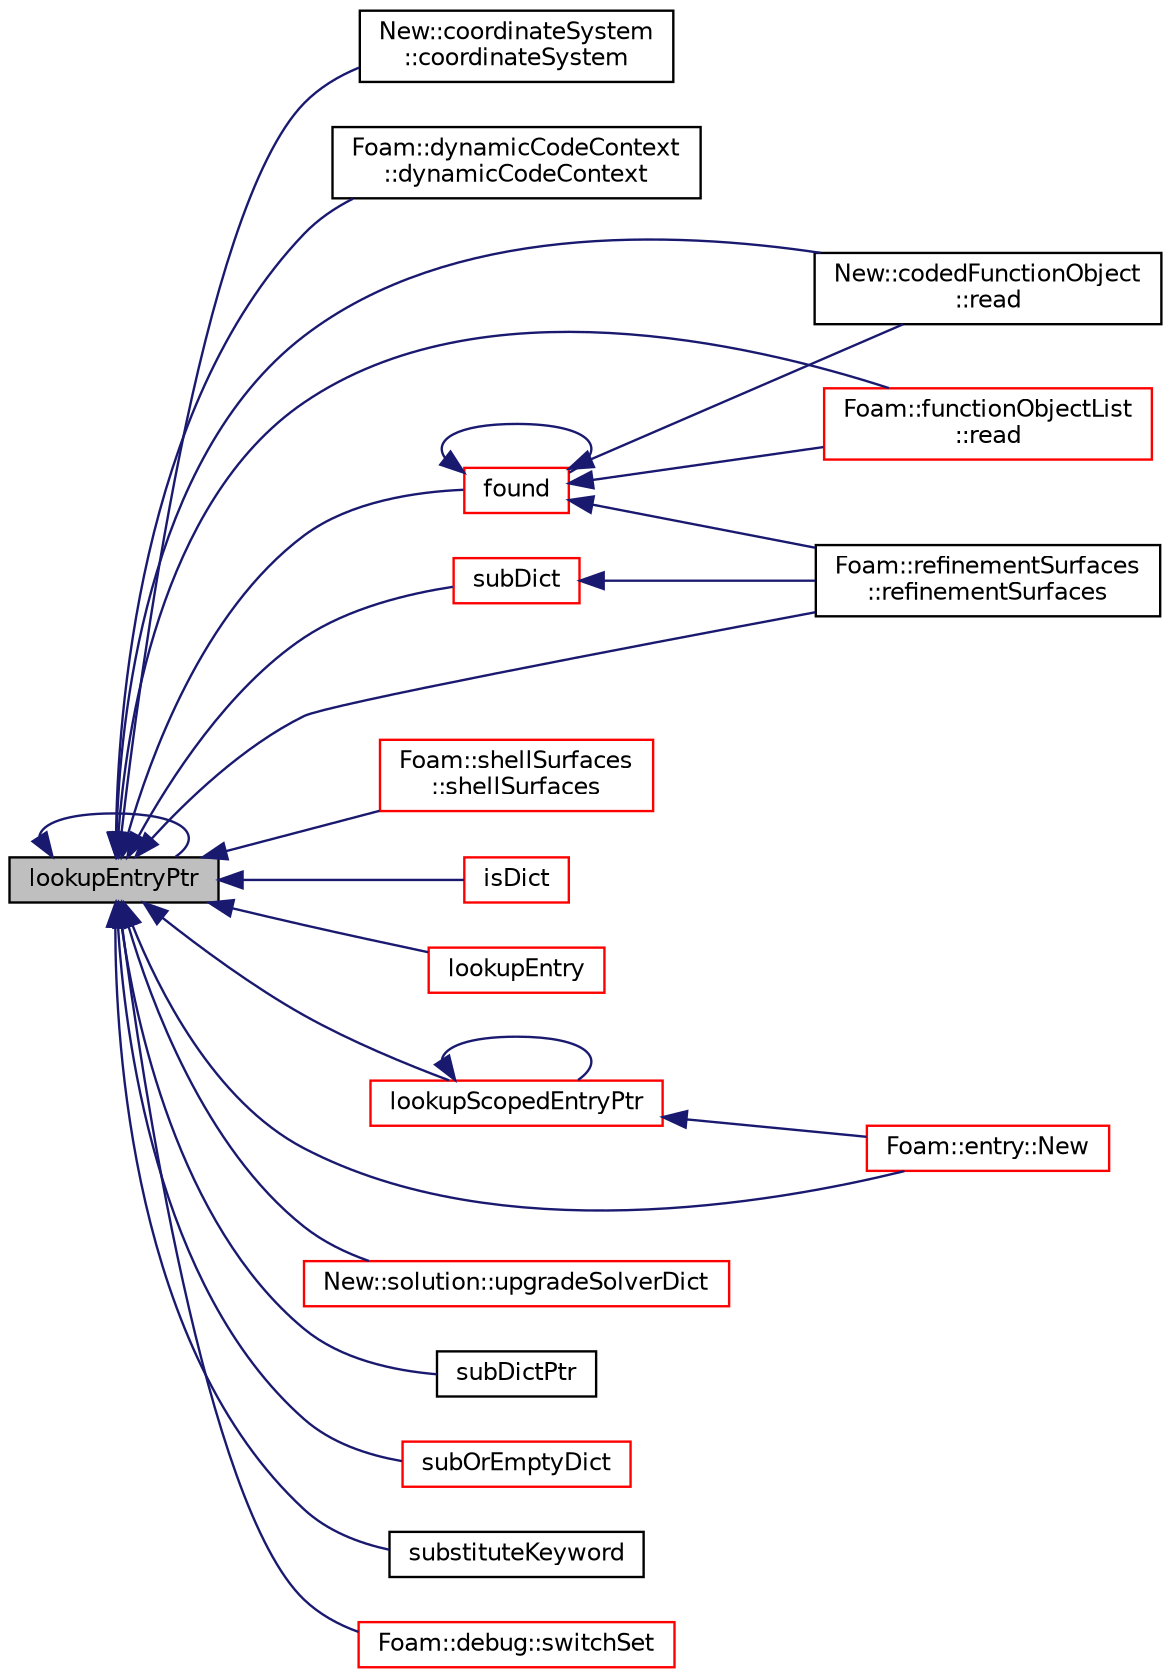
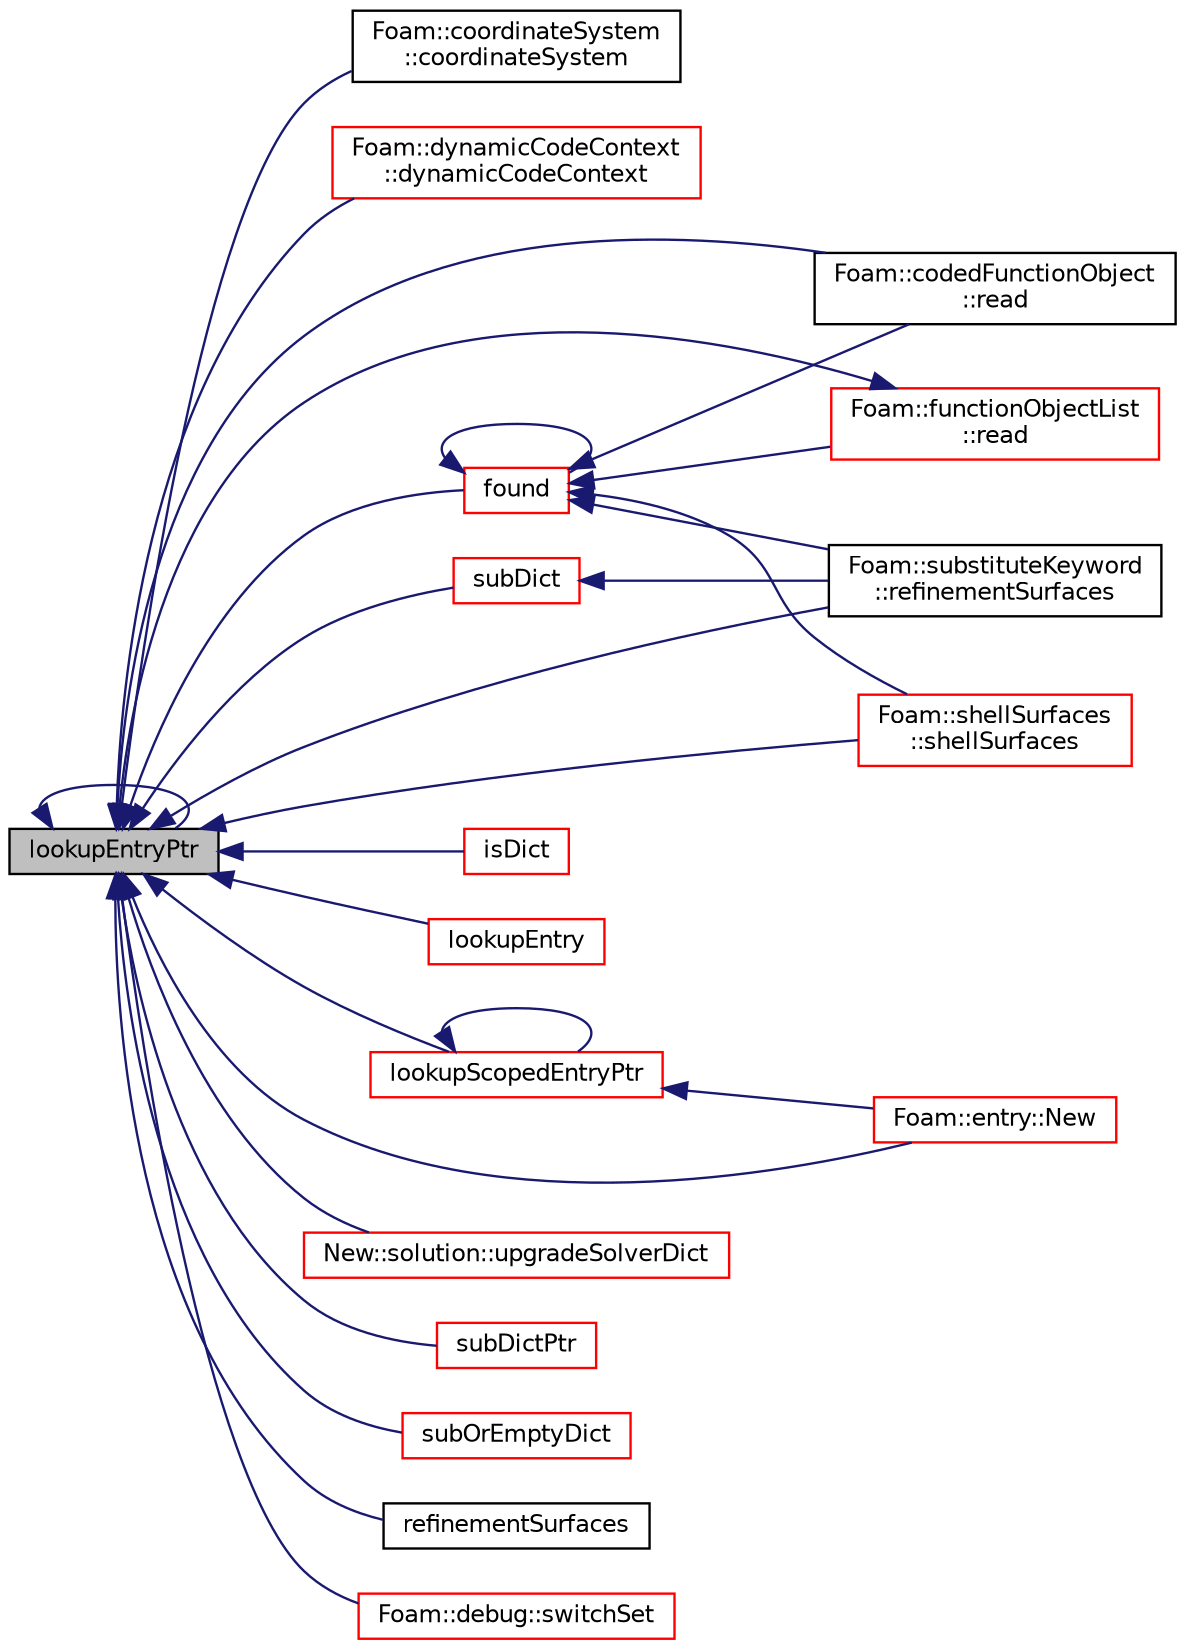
node "New::coordinateSystem ::coordinateSystem": label "New::coordinateSystem ::coordinateSystem" -> "Foam::coordinateSystem ::coordinateSystem"
node "Foam::dynamicCodeContext ::dynamicCodeContext": color black -> red
node "New::codedFunctionObject ::read": label "New::codedFunctionObject ::read" -> "Foam::codedFunctionObject ::read"
edge "Foam::functionObjectList ::read" -> "lookupEntryPtr": reversed
edge "Foam::shellSurfaces ::shellSurfaces" -> "found": added
node "Foam::refinementSurfaces ::refinementSurfaces": label "Foam::refinementSurfaces ::refinementSurfaces" -> "Foam::substituteKeyword ::refinementSurfaces"
node "subDictPtr": color black -> red
node "substituteKeyword": label "substituteKeyword" -> "refinementSurfaces"
